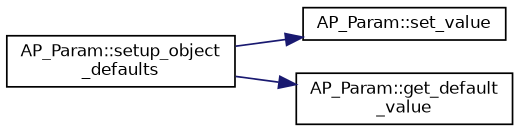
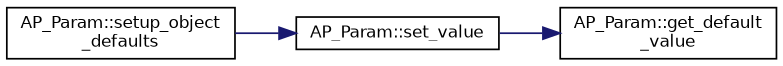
edge "AP_Param::setup_object _defaults" -> "AP_Param::get_default _value": now "AP_Param::set_value" -> "AP_Param::get_default _value"
